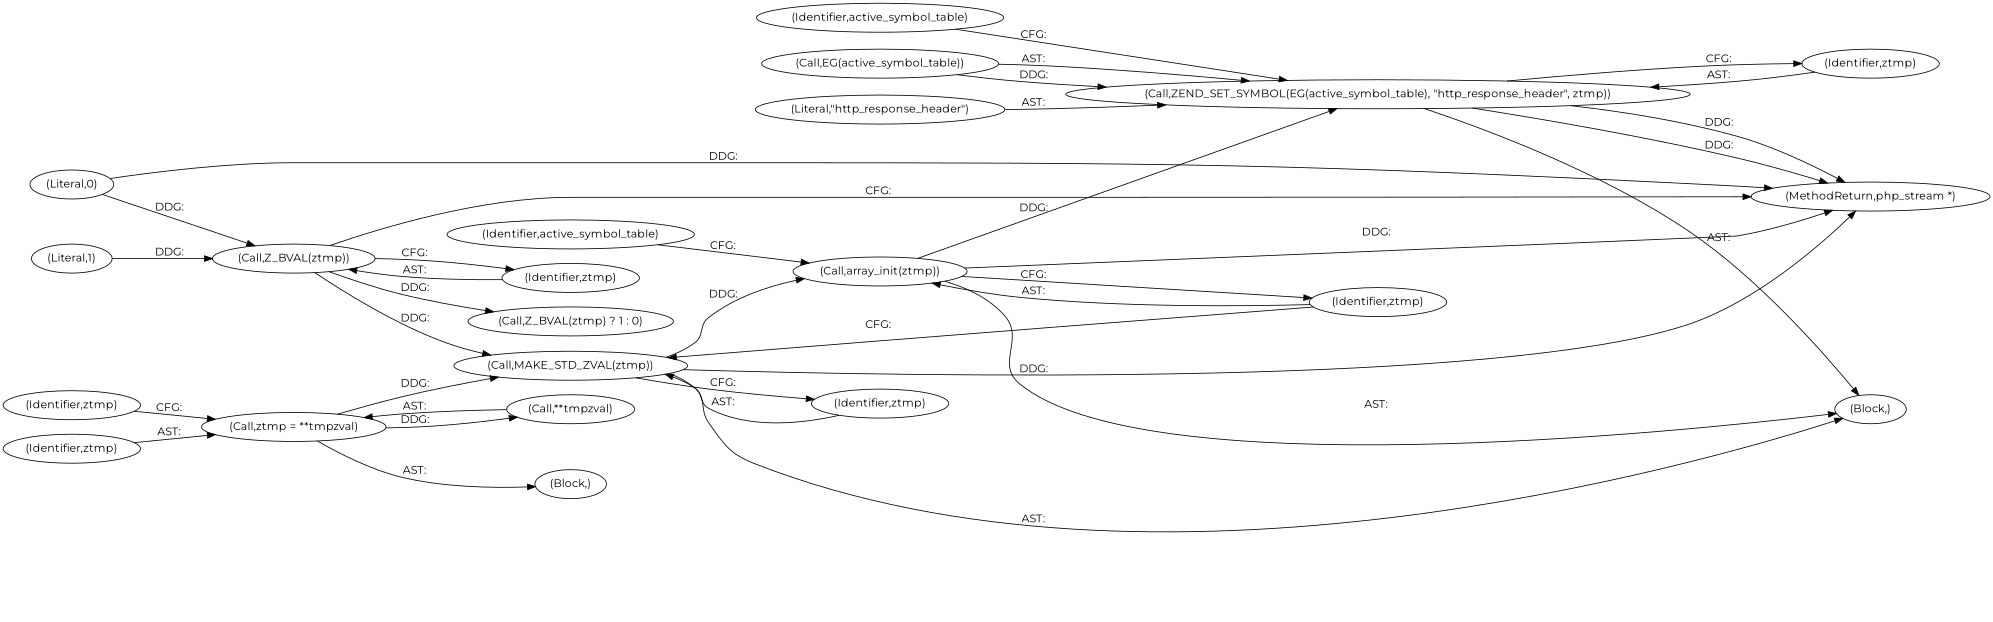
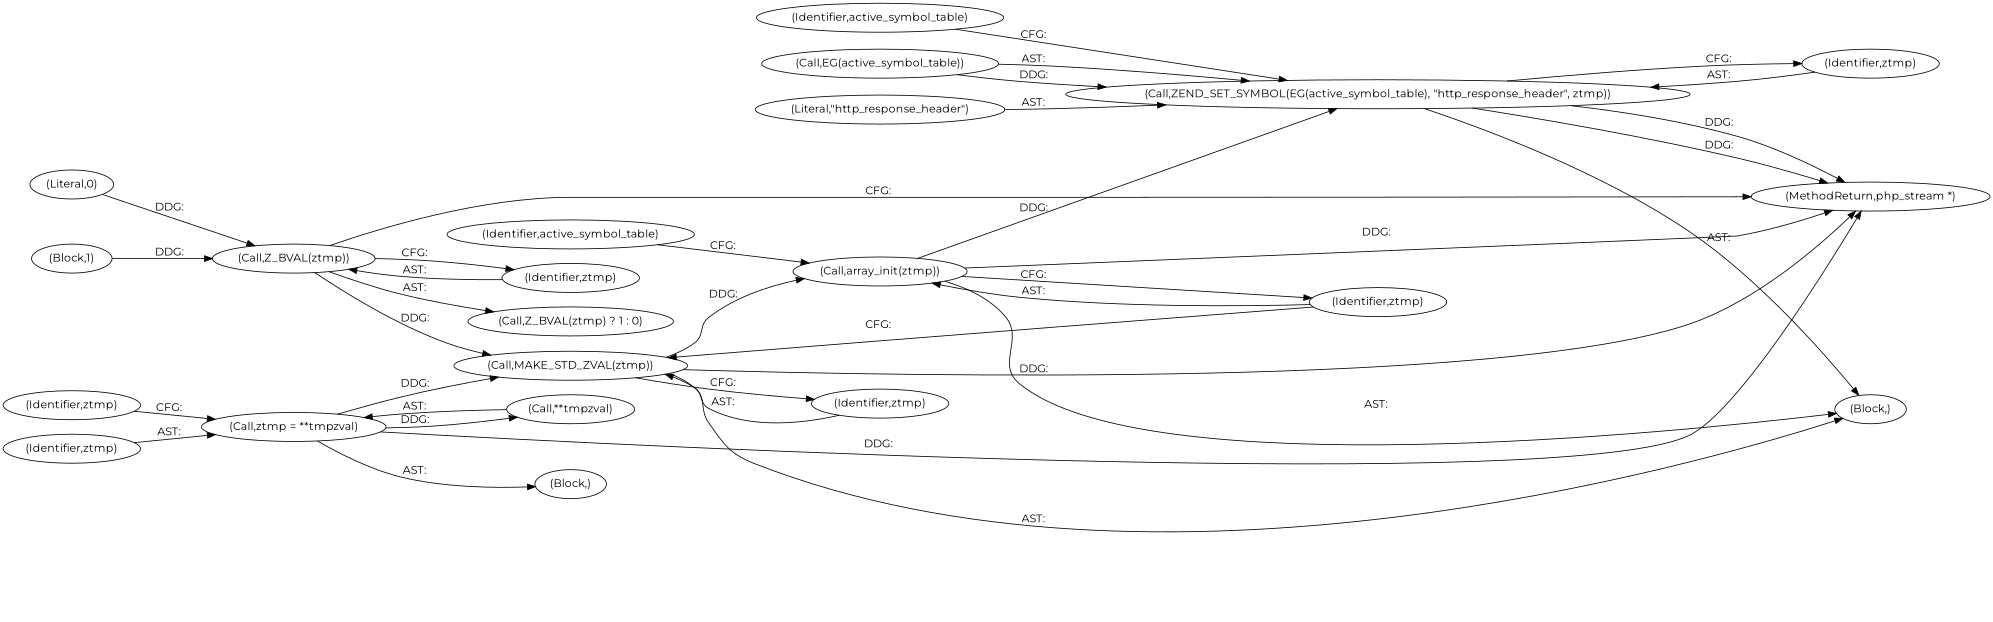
edge "(Literal,0)" -> "(MethodReturn,php_stream *)": now "(Call,ztmp = **tmpzval)" -> "(MethodReturn,php_stream *)"
node "(Literal,1)": label "(Literal,1)" -> "(Block,1)"
edge "(Call,Z_BVAL(ztmp))" -> "(Call,Z_BVAL(ztmp) ? 1 : 0)": label "DDG: " -> "AST: "
